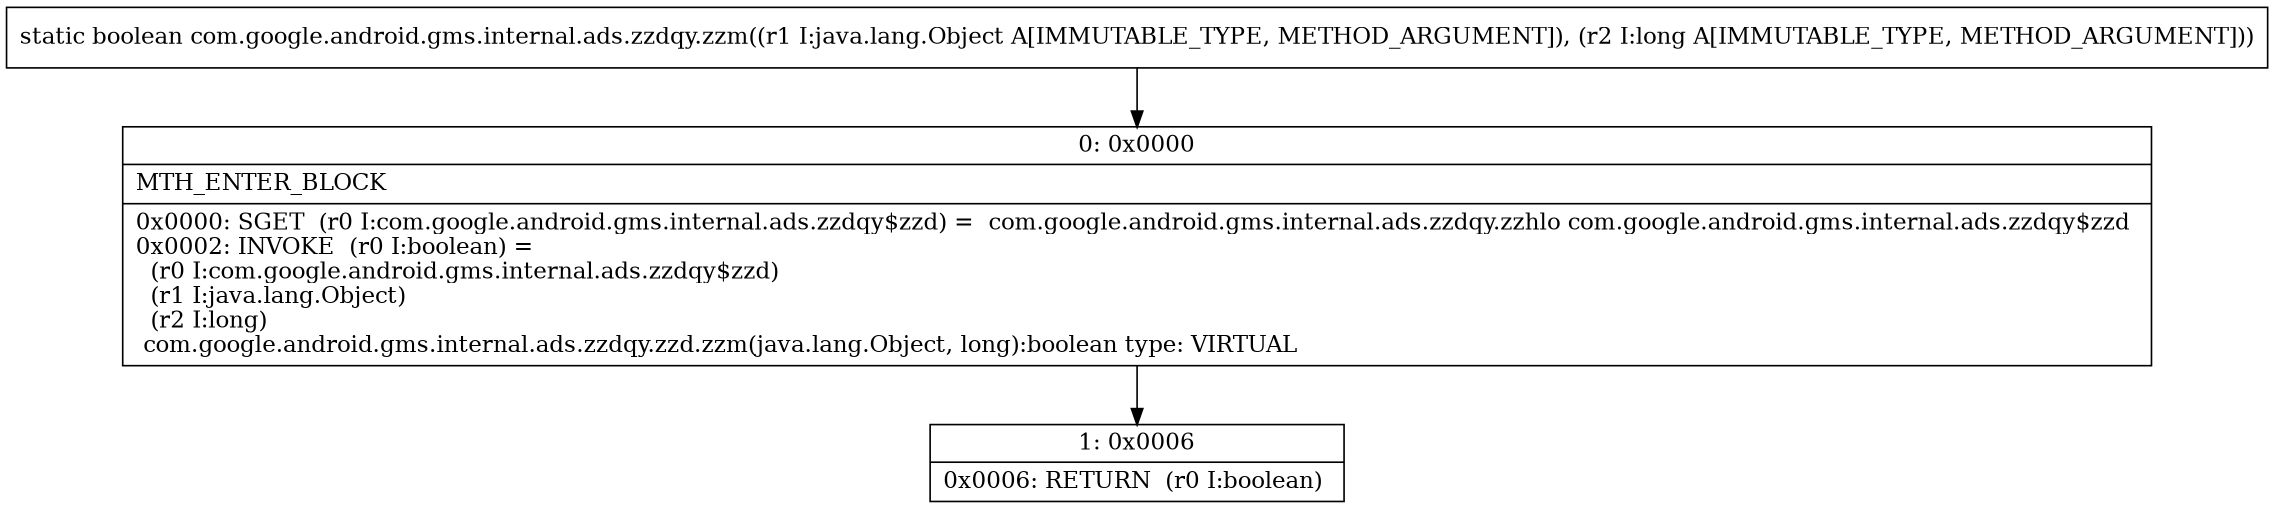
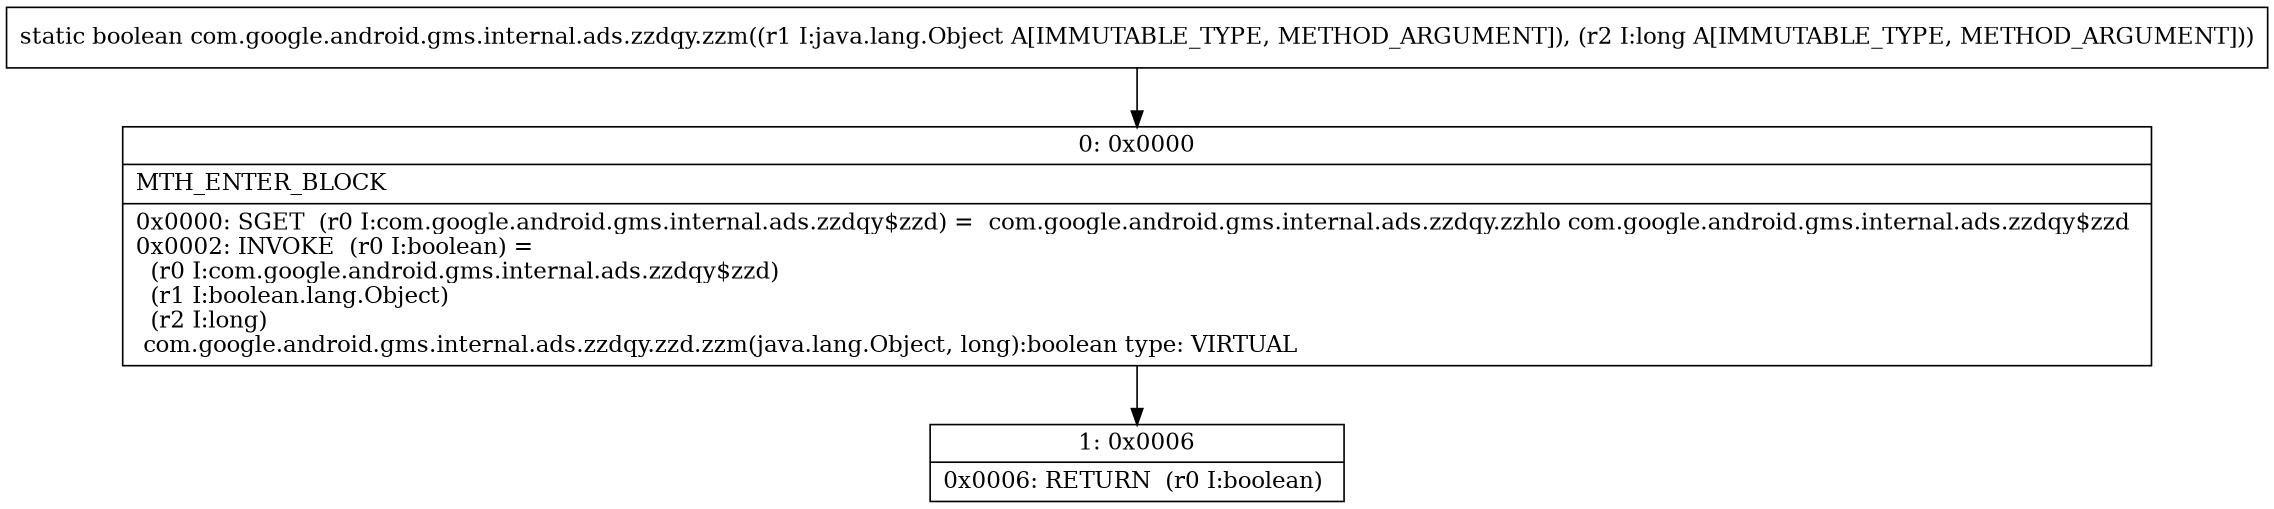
node "0: 0x0000": text "(r1 I:java.lang.Object)" -> "(r1 I:boolean.lang.Object)"
